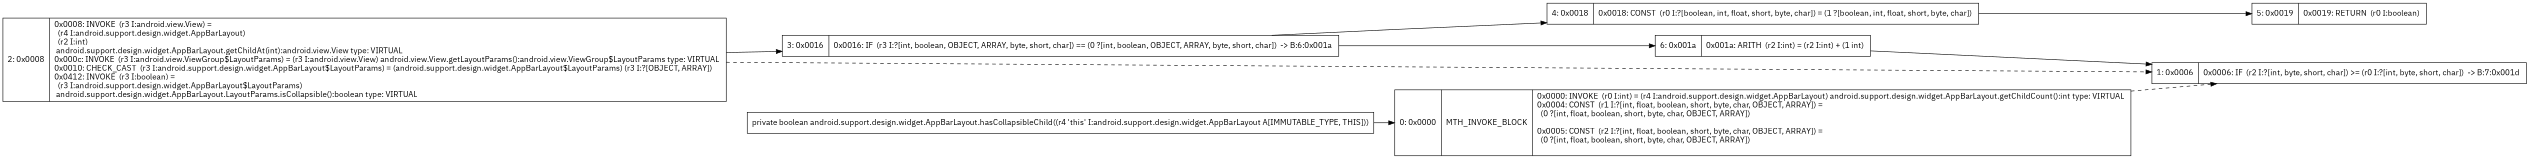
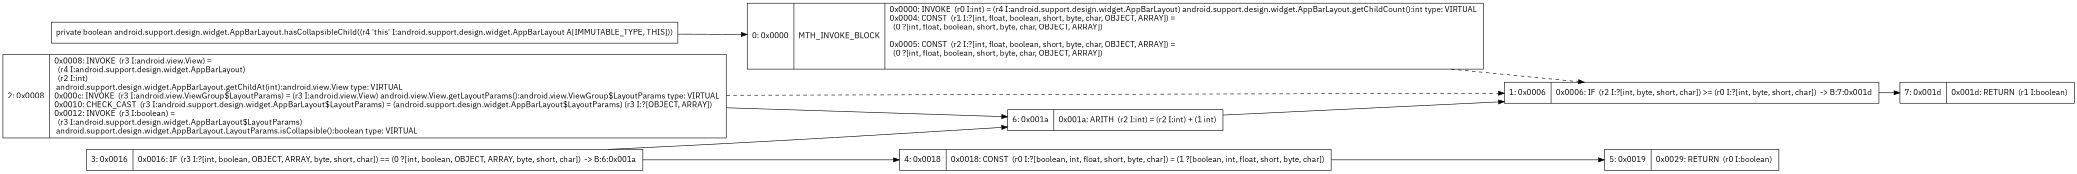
node "5: 0x0019": text "0x0019: RETURN  (r0 I:boolean)" -> "0x0029: RETURN  (r0 I:boolean)"
edge "2: 0x0008" -> "3: 0x0016": now "2: 0x0008" -> "6: 0x001a"
node "2: 0x0008": text "0x0412: INVOKE  (r3 I:boolean) =" -> "0x0012: INVOKE  (r3 I:boolean) ="
node "7: 0x001d": added
